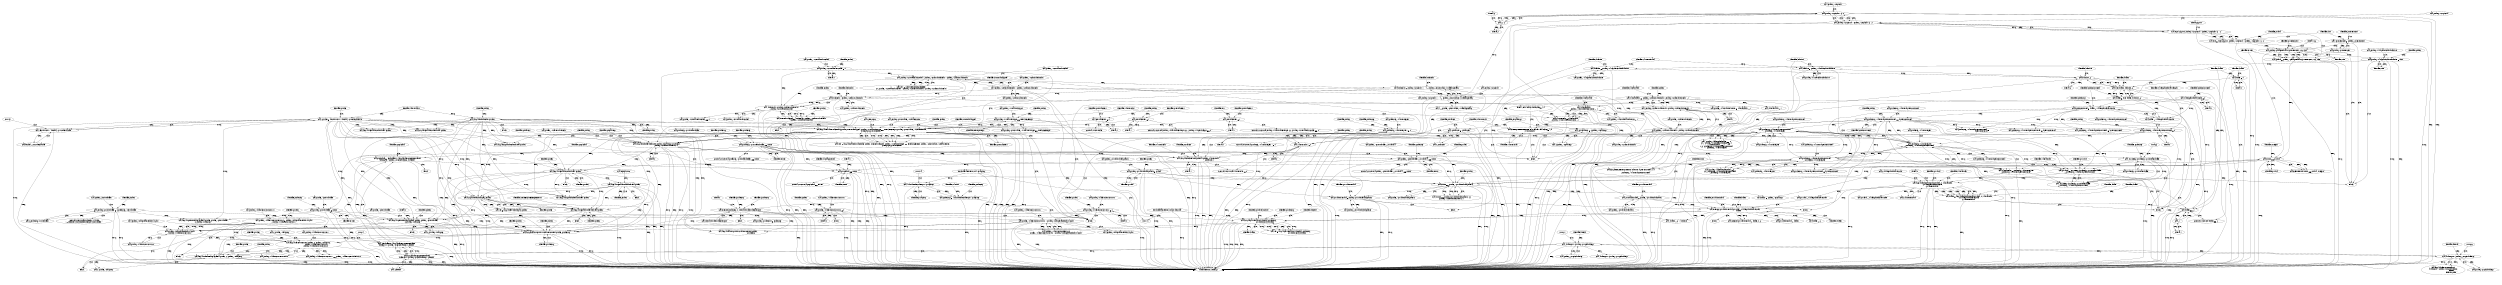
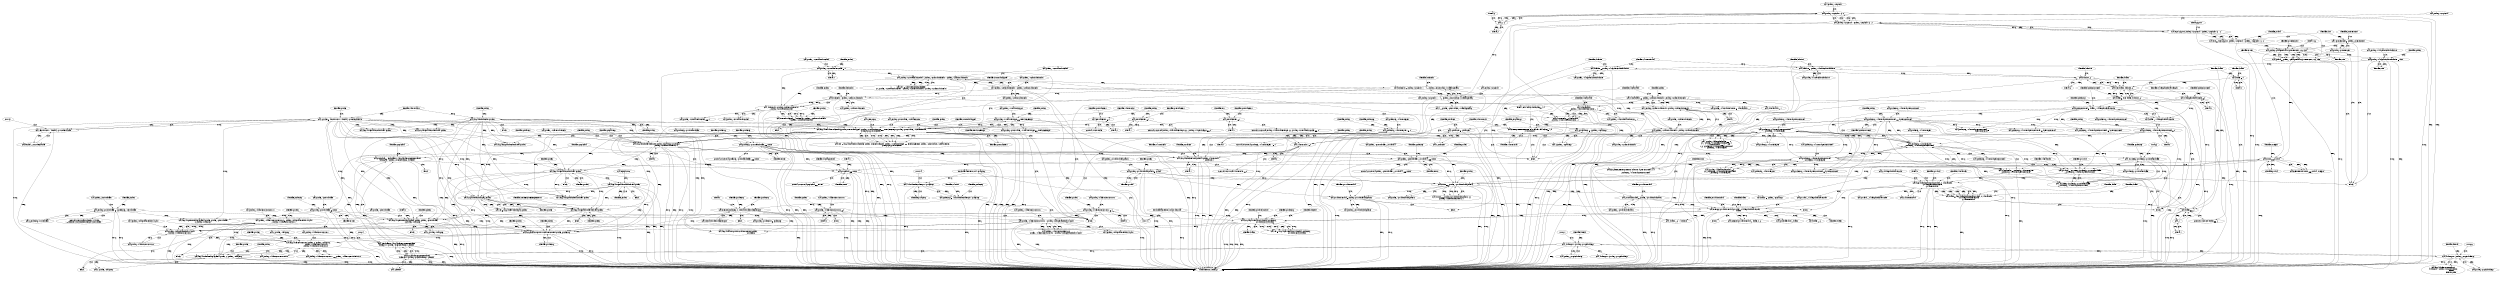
edge "(Identifier,u4_length_of_start_length)" -> "(Call,ps_dec_op->u4_num_bytes_consumed = 0)": now "(Identifier,u4_length_of_start_length)" -> "(Call,u4_length_of_start_code = 0)"
node "(Identifier,IDR_NAL_NAL)": label "(Identifier,IDR_NAL_NAL)" -> "(Identifier,IDR_SLICE_NAL)"
node "(Call,pu1_bitstrm_buf + buflen)": label "(Call,pu1_bitstrm_buf + buflen)" -> "(Call,pu1_buffer_buf + buflen)"
